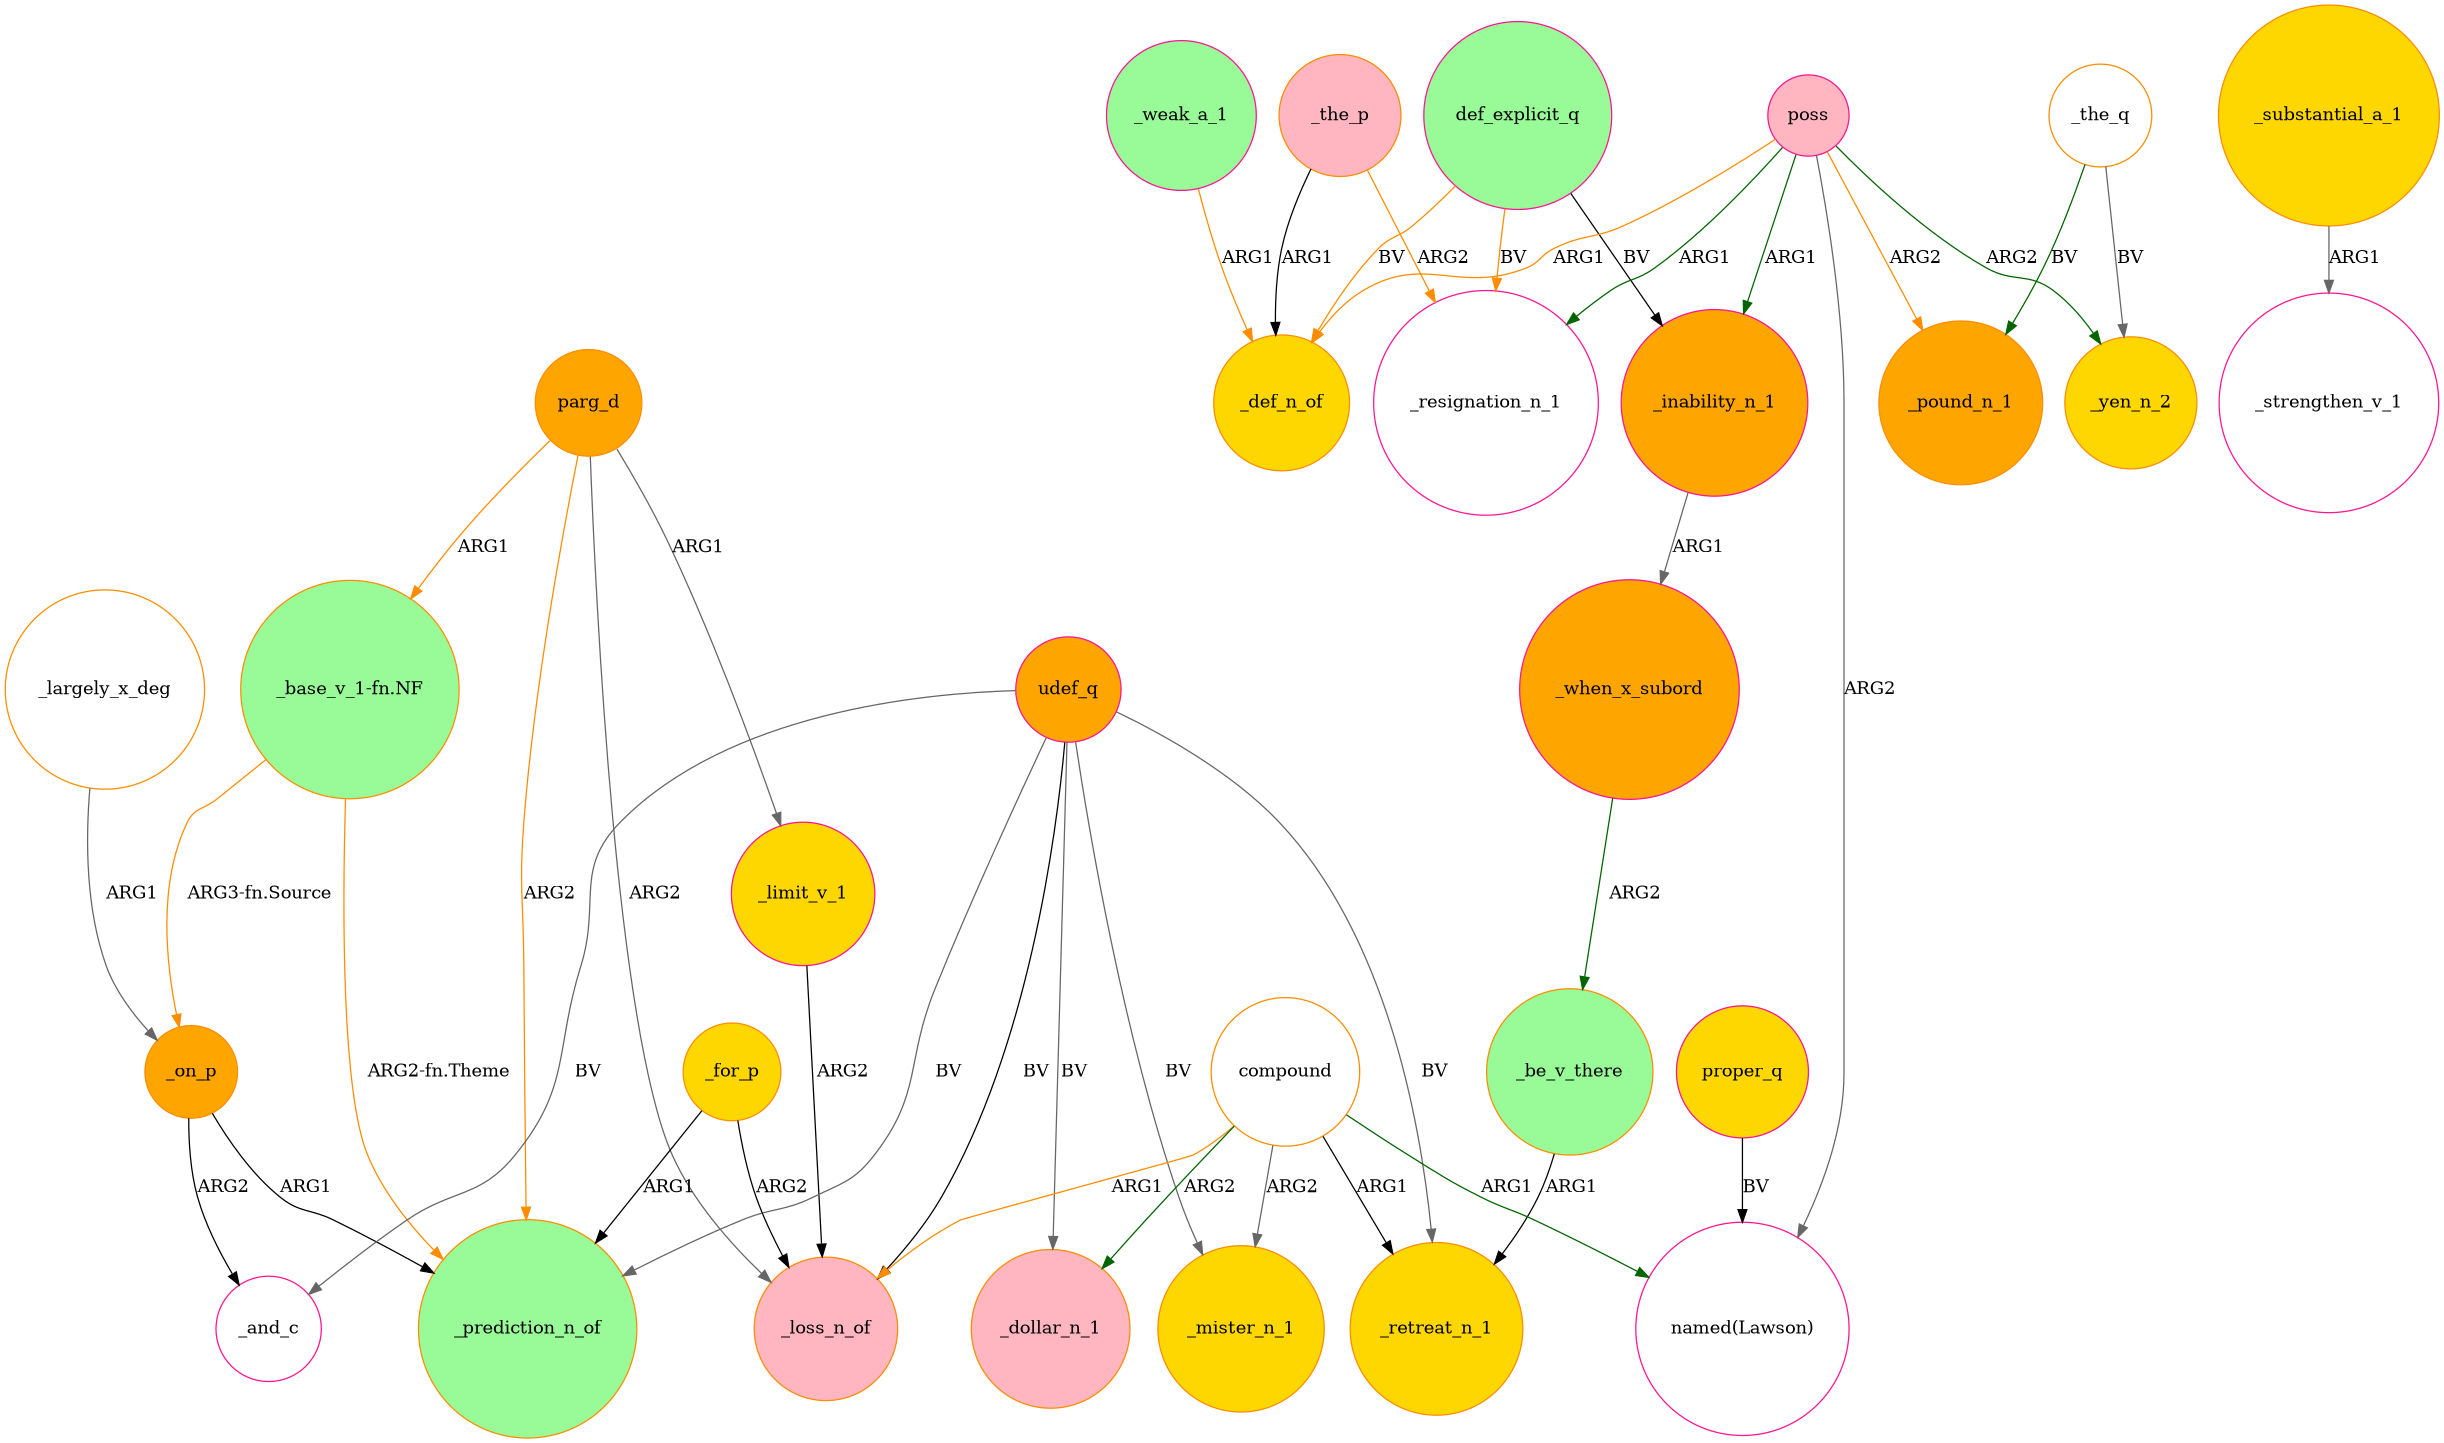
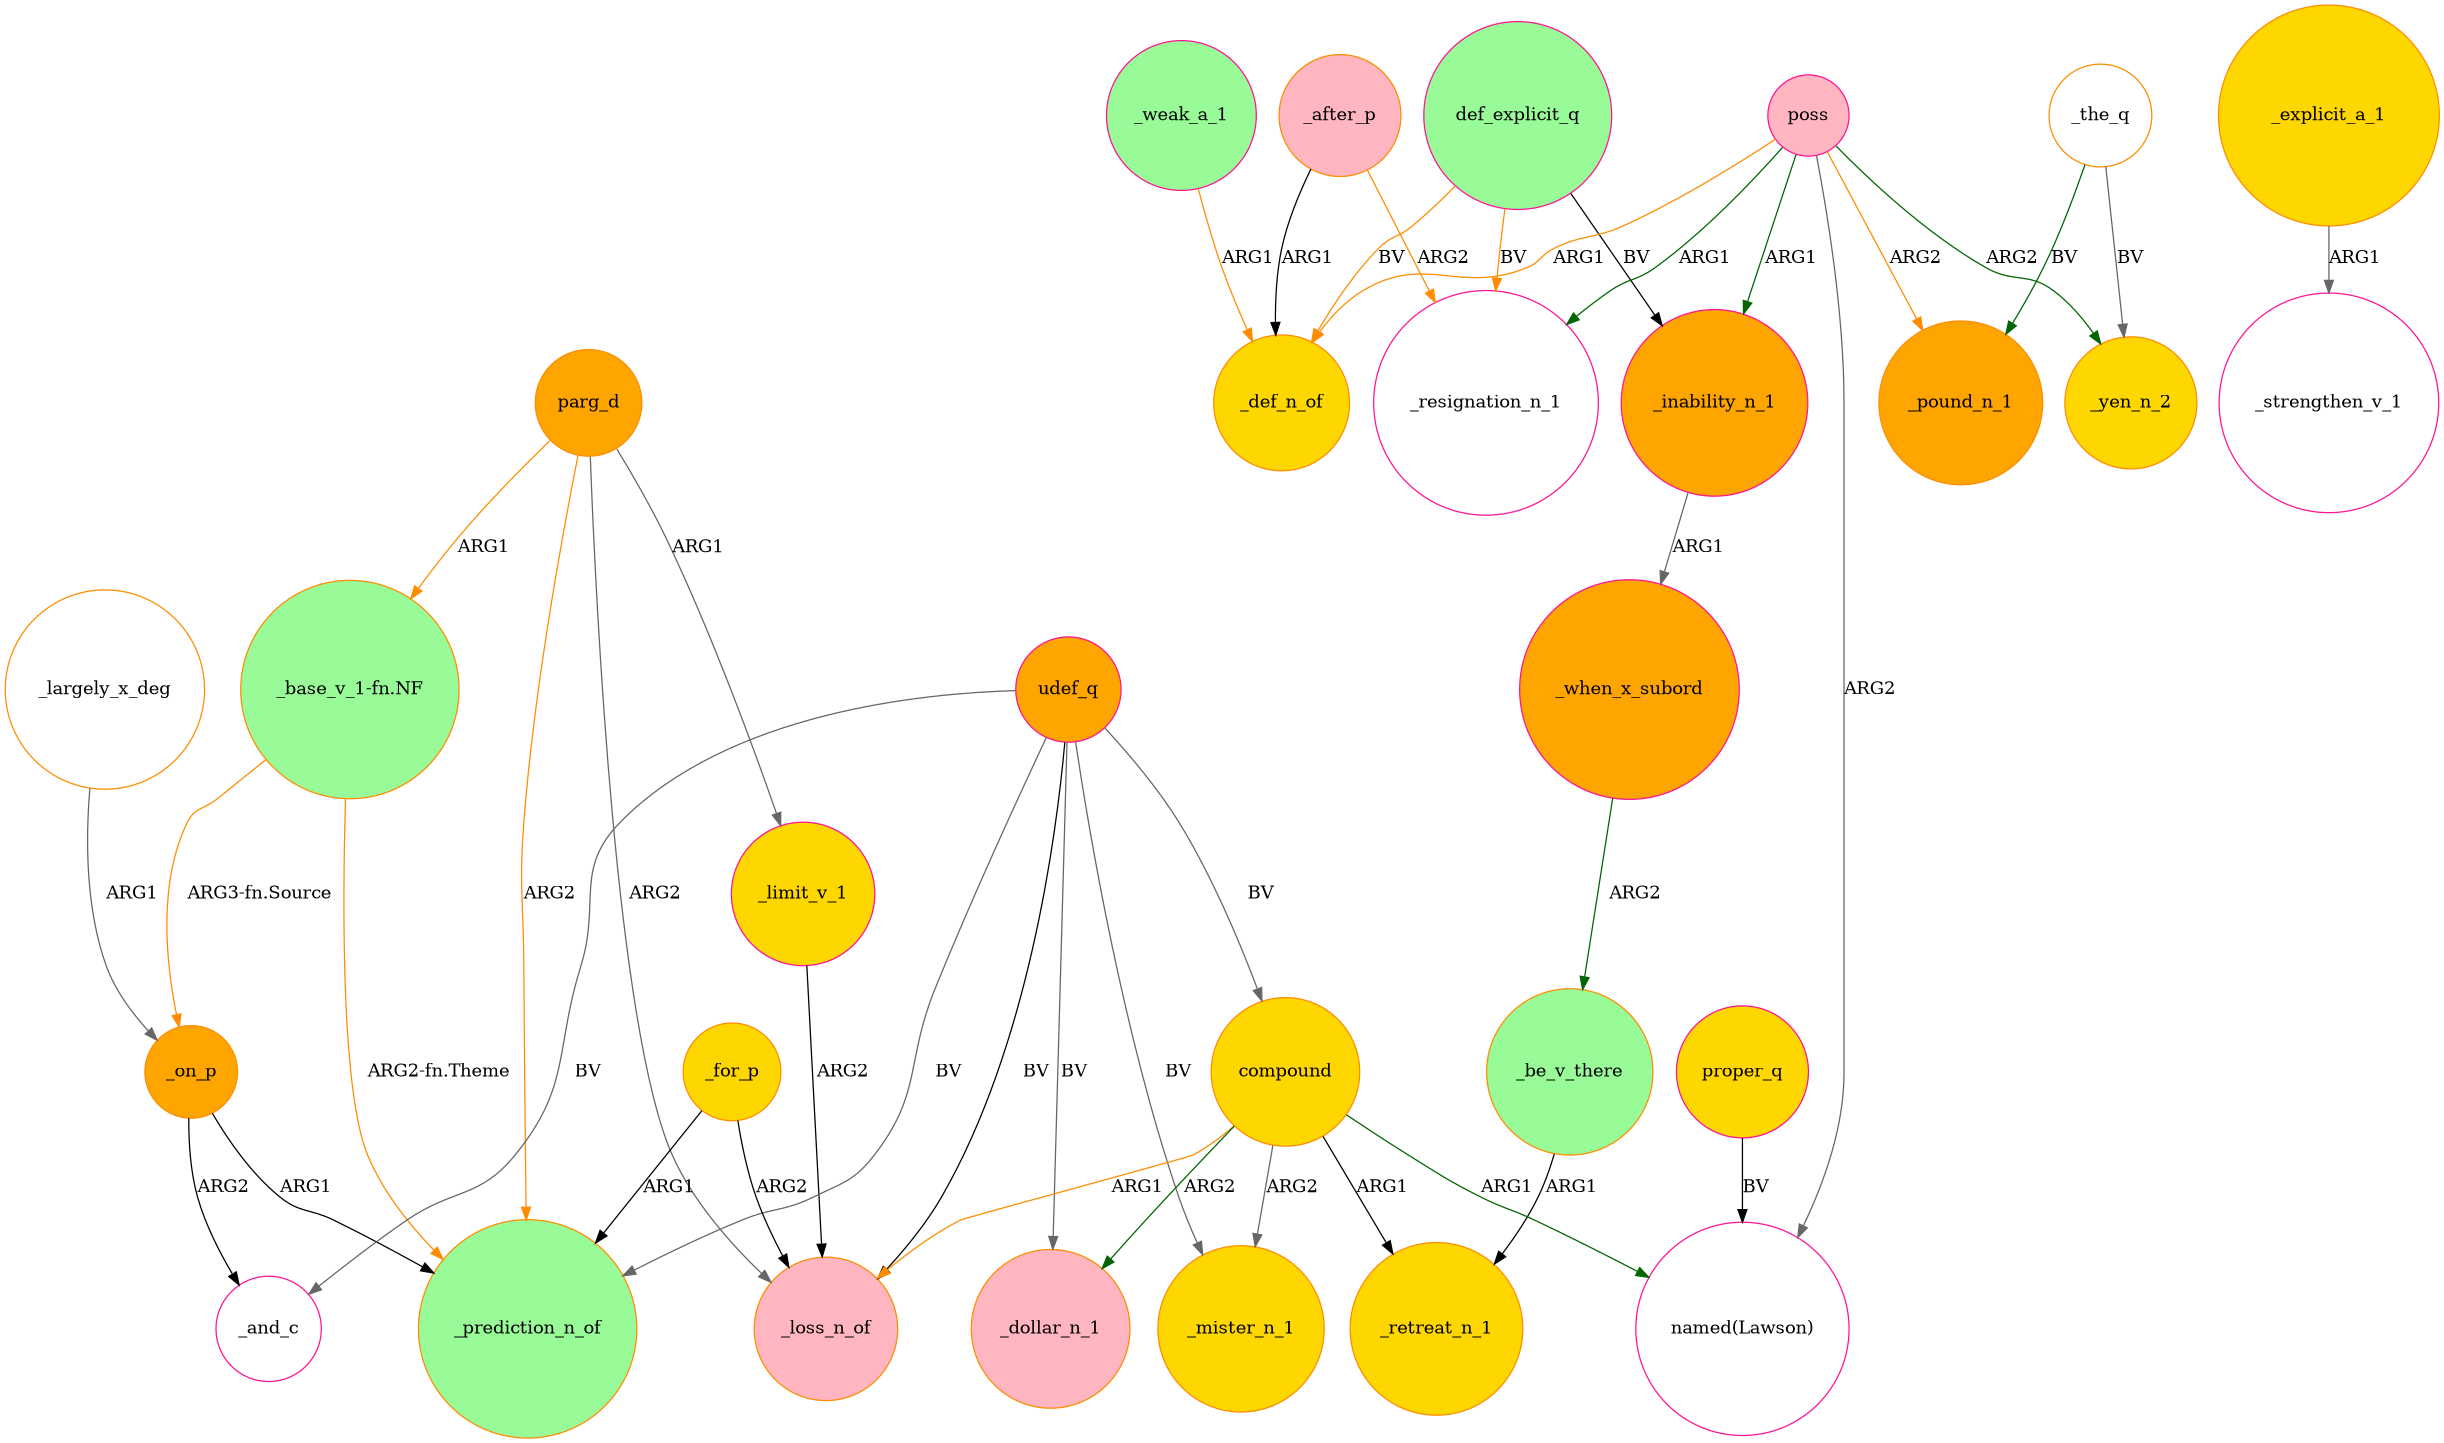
node "_the_p": label "_the_p" -> "_after_p"
node "_substantial_a_1": label "_substantial_a_1" -> "_explicit_a_1"
edge "udef_q" -> "_retreat_n_1": now "udef_q" -> "compound"
node "compound": fillcolor white -> gold
